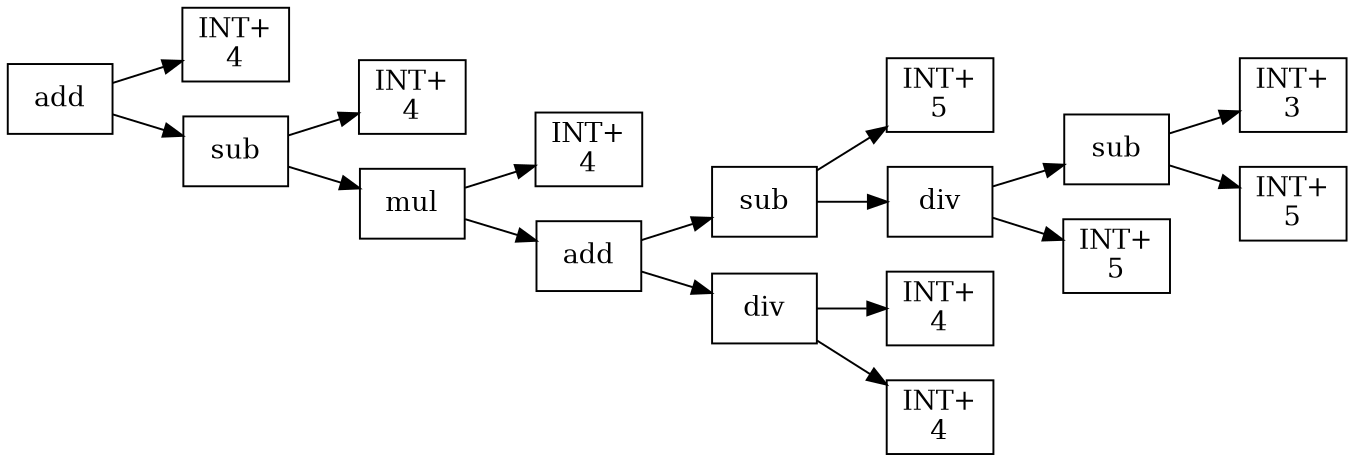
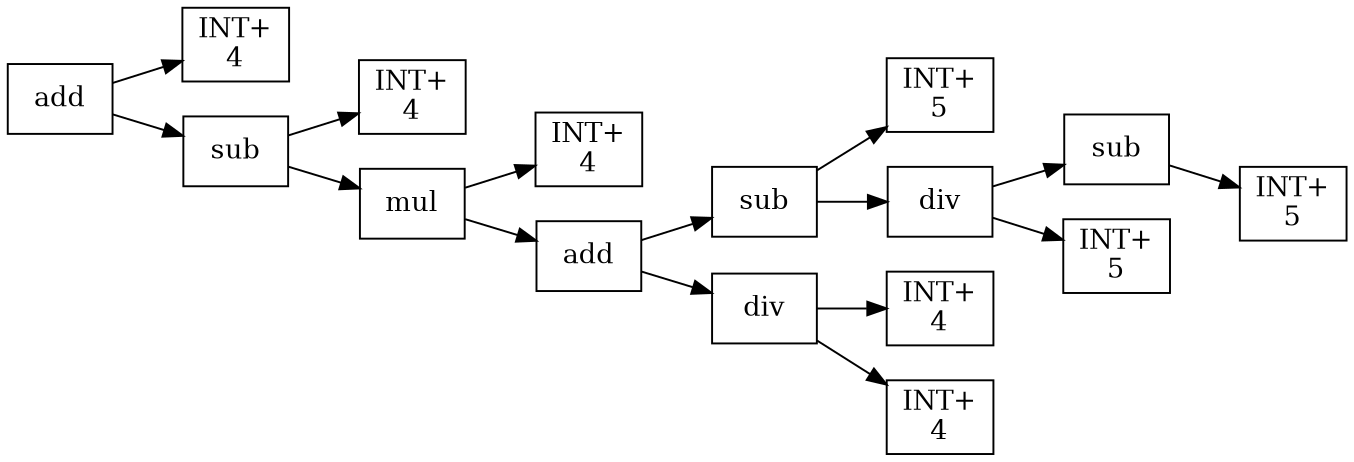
node "INT+ 3": removed
